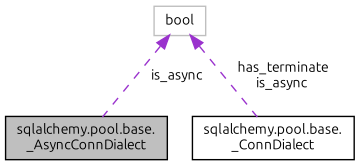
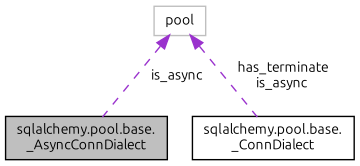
node "bool": label "bool" -> "pool"
